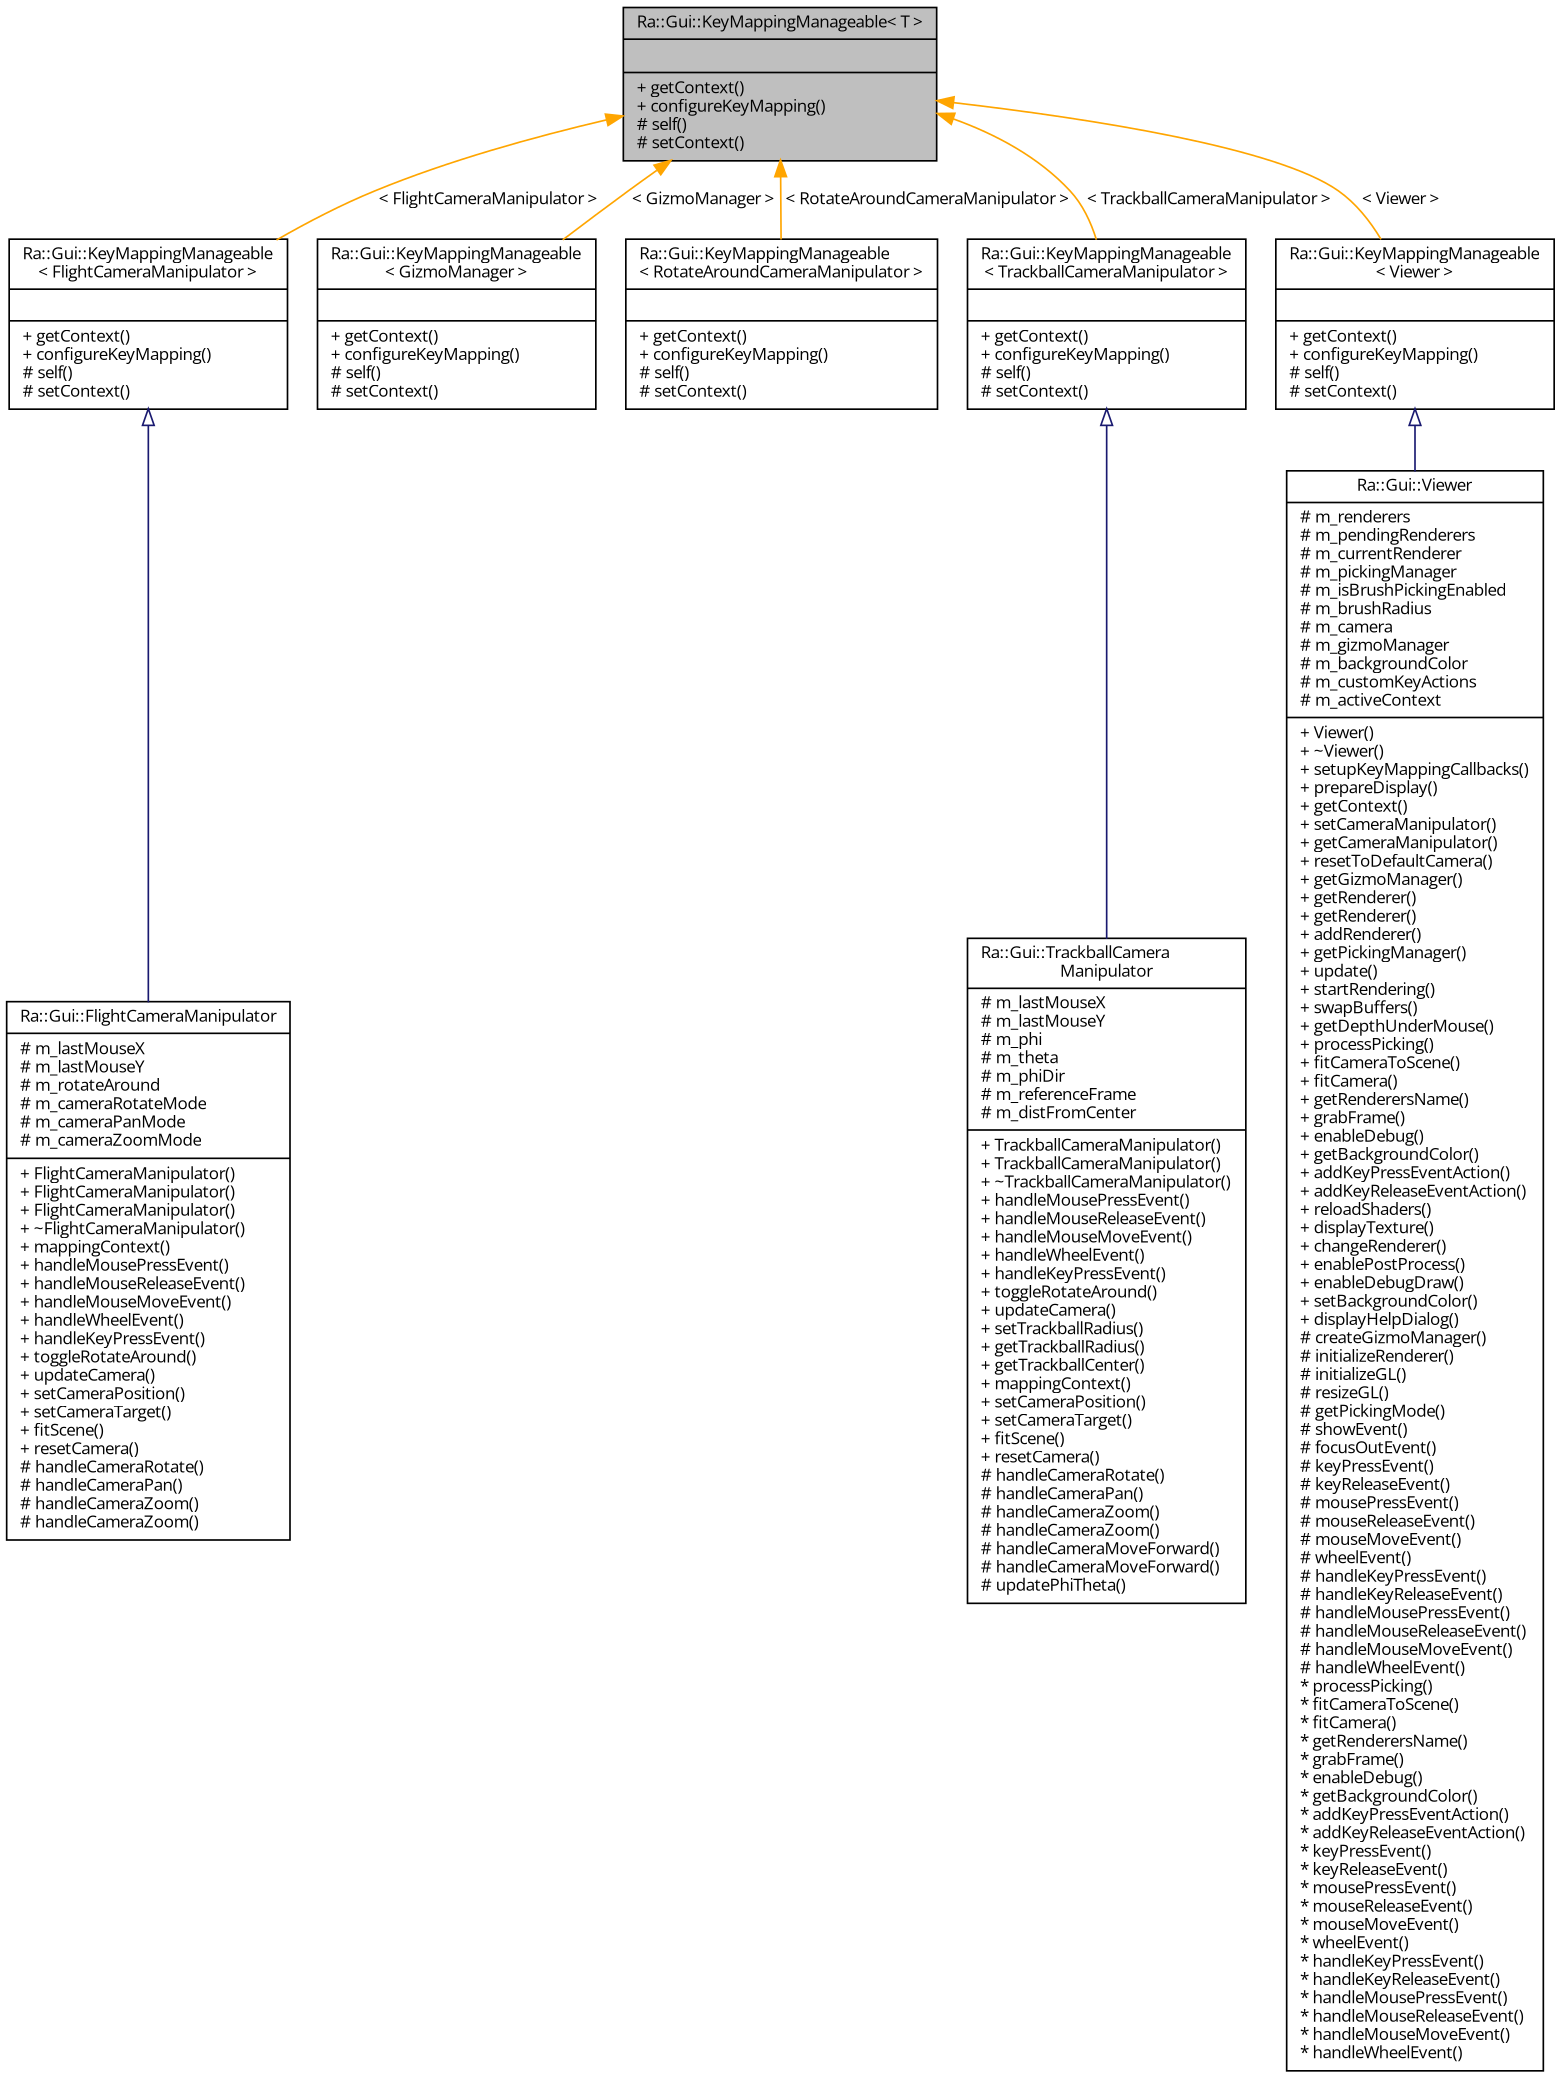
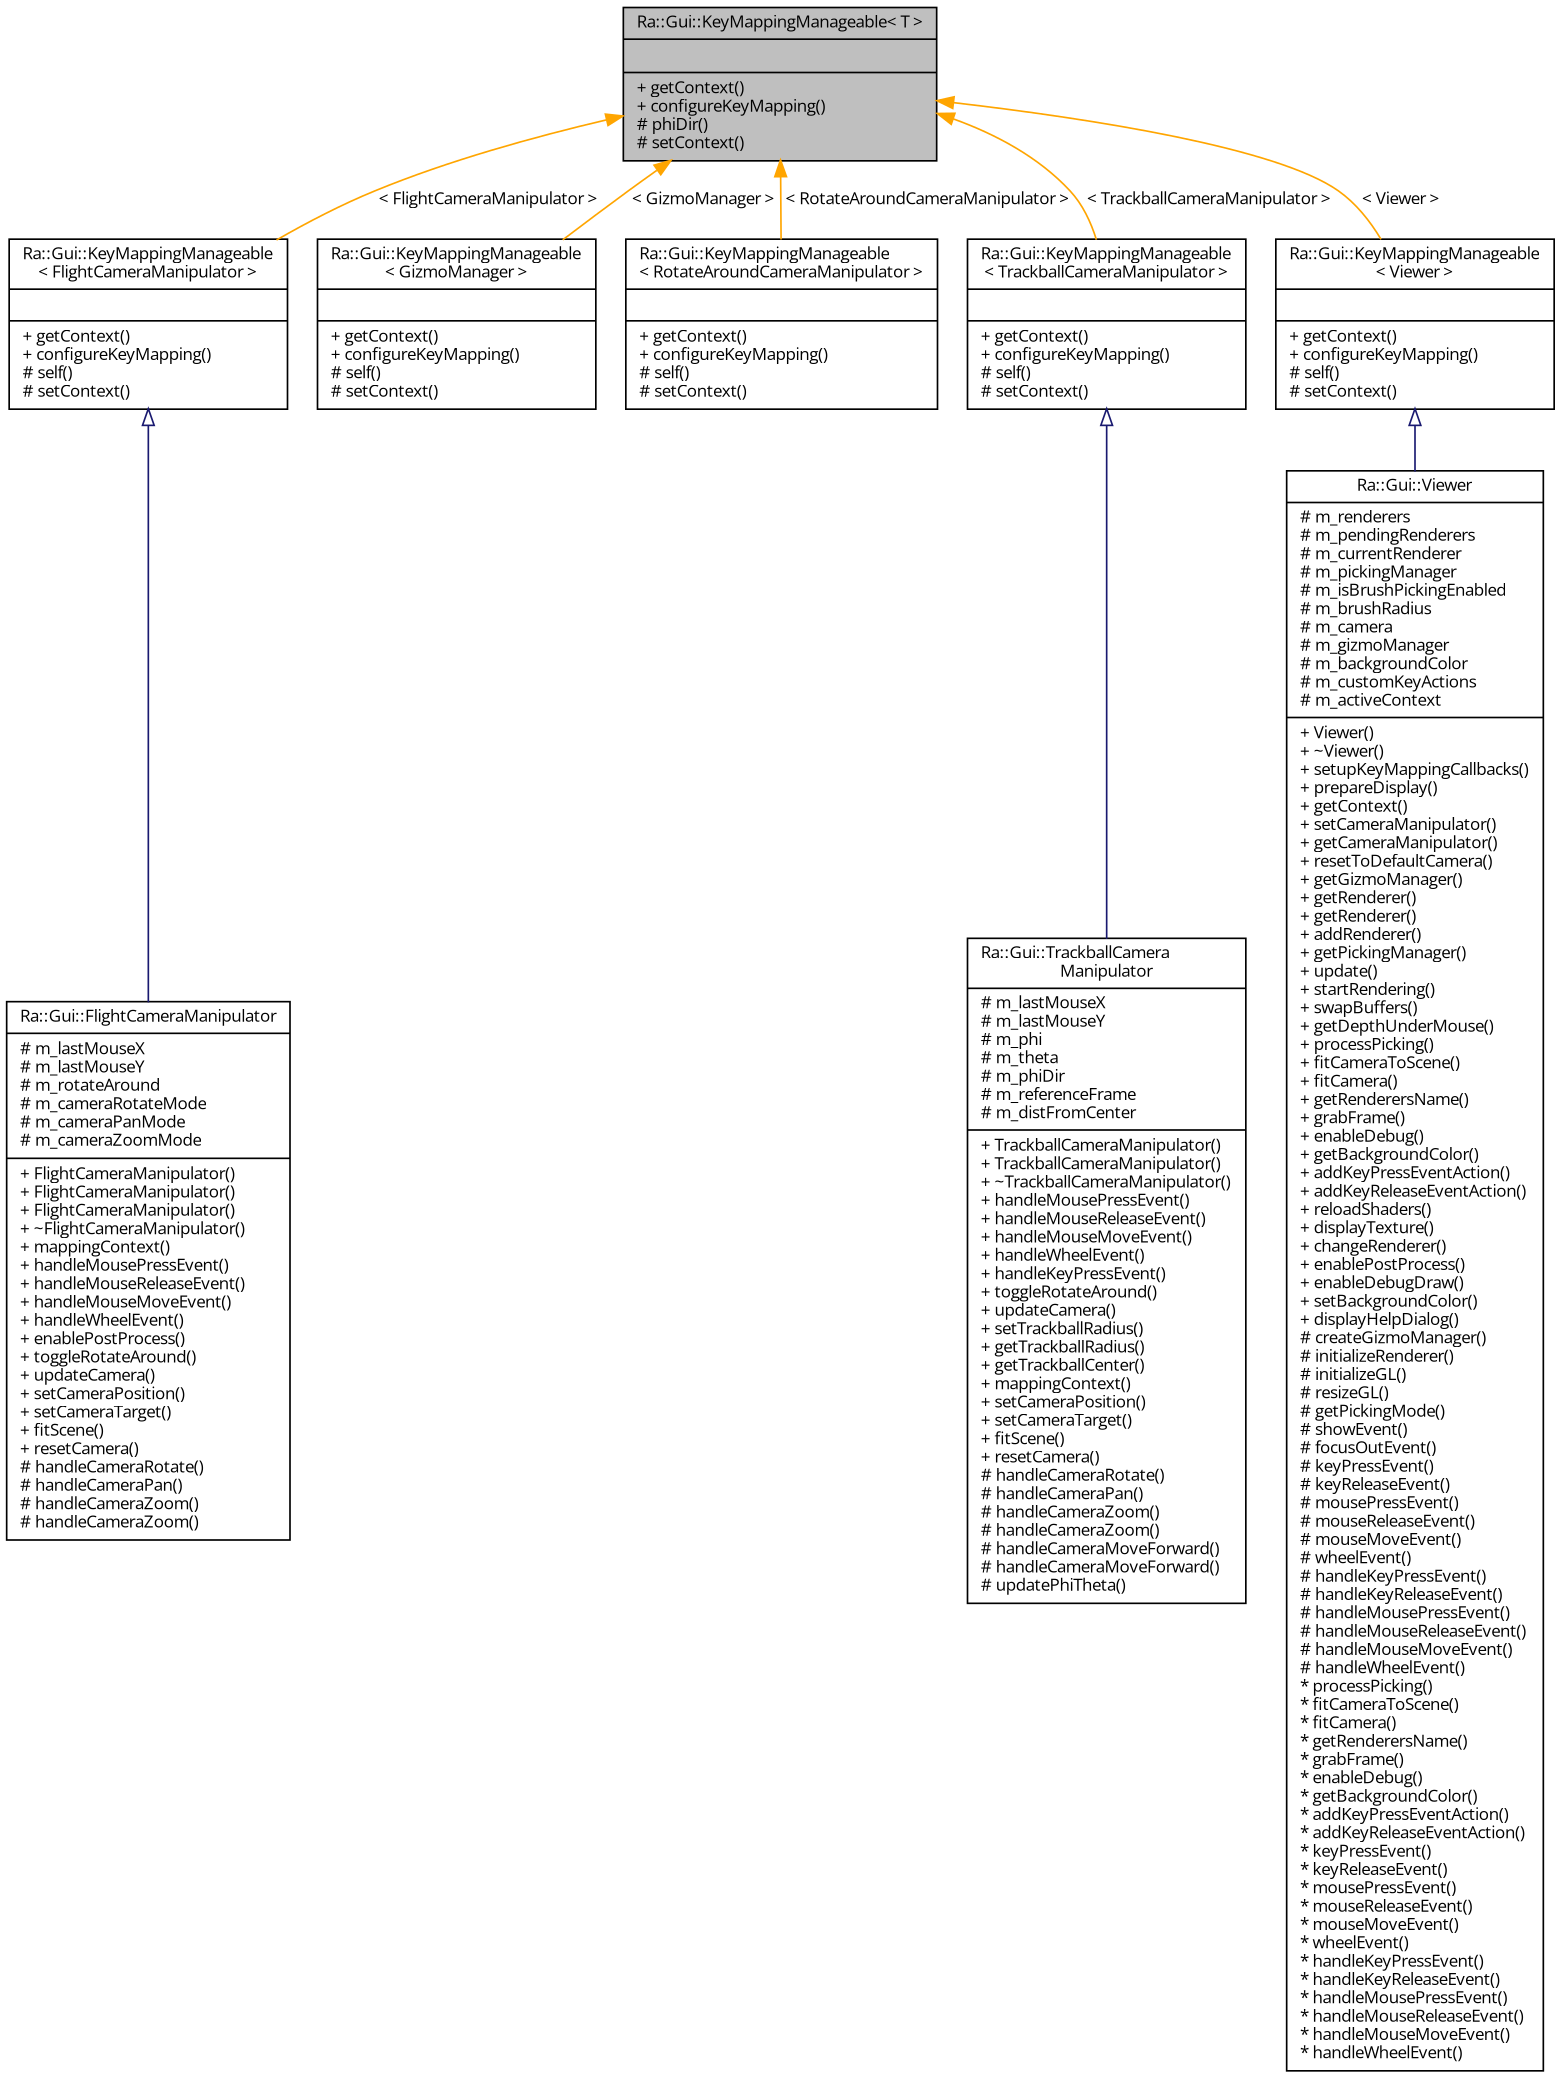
node "Ra::Gui::KeyMappingManageable< T >": text "# self()" -> "# phiDir()"
node "Ra::Gui::FlightCameraManipulator": text "+ handleKeyPressEvent()" -> "+ enablePostProcess()"
